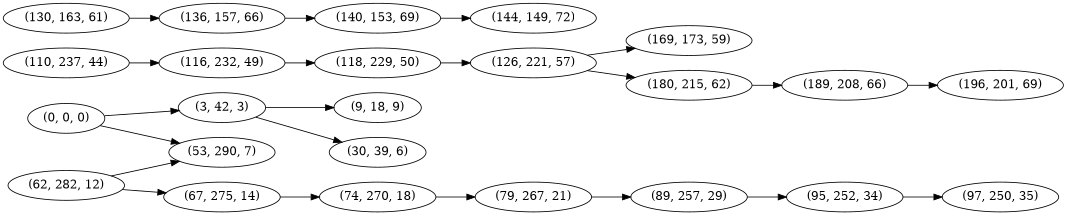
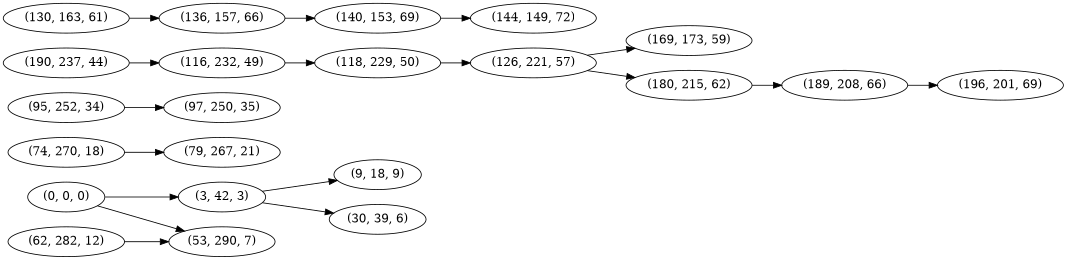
node "(110, 237, 44)": label "(110, 237, 44)" -> "(190, 237, 44)"
node "(67, 275, 14)": removed
node "(89, 257, 29)": removed
